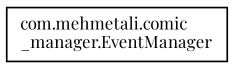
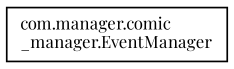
node "com.mehmetali.comic _manager.EventManager": label "com.mehmetali.comic _manager.EventManager" -> "com.manager.comic _manager.EventManager"
